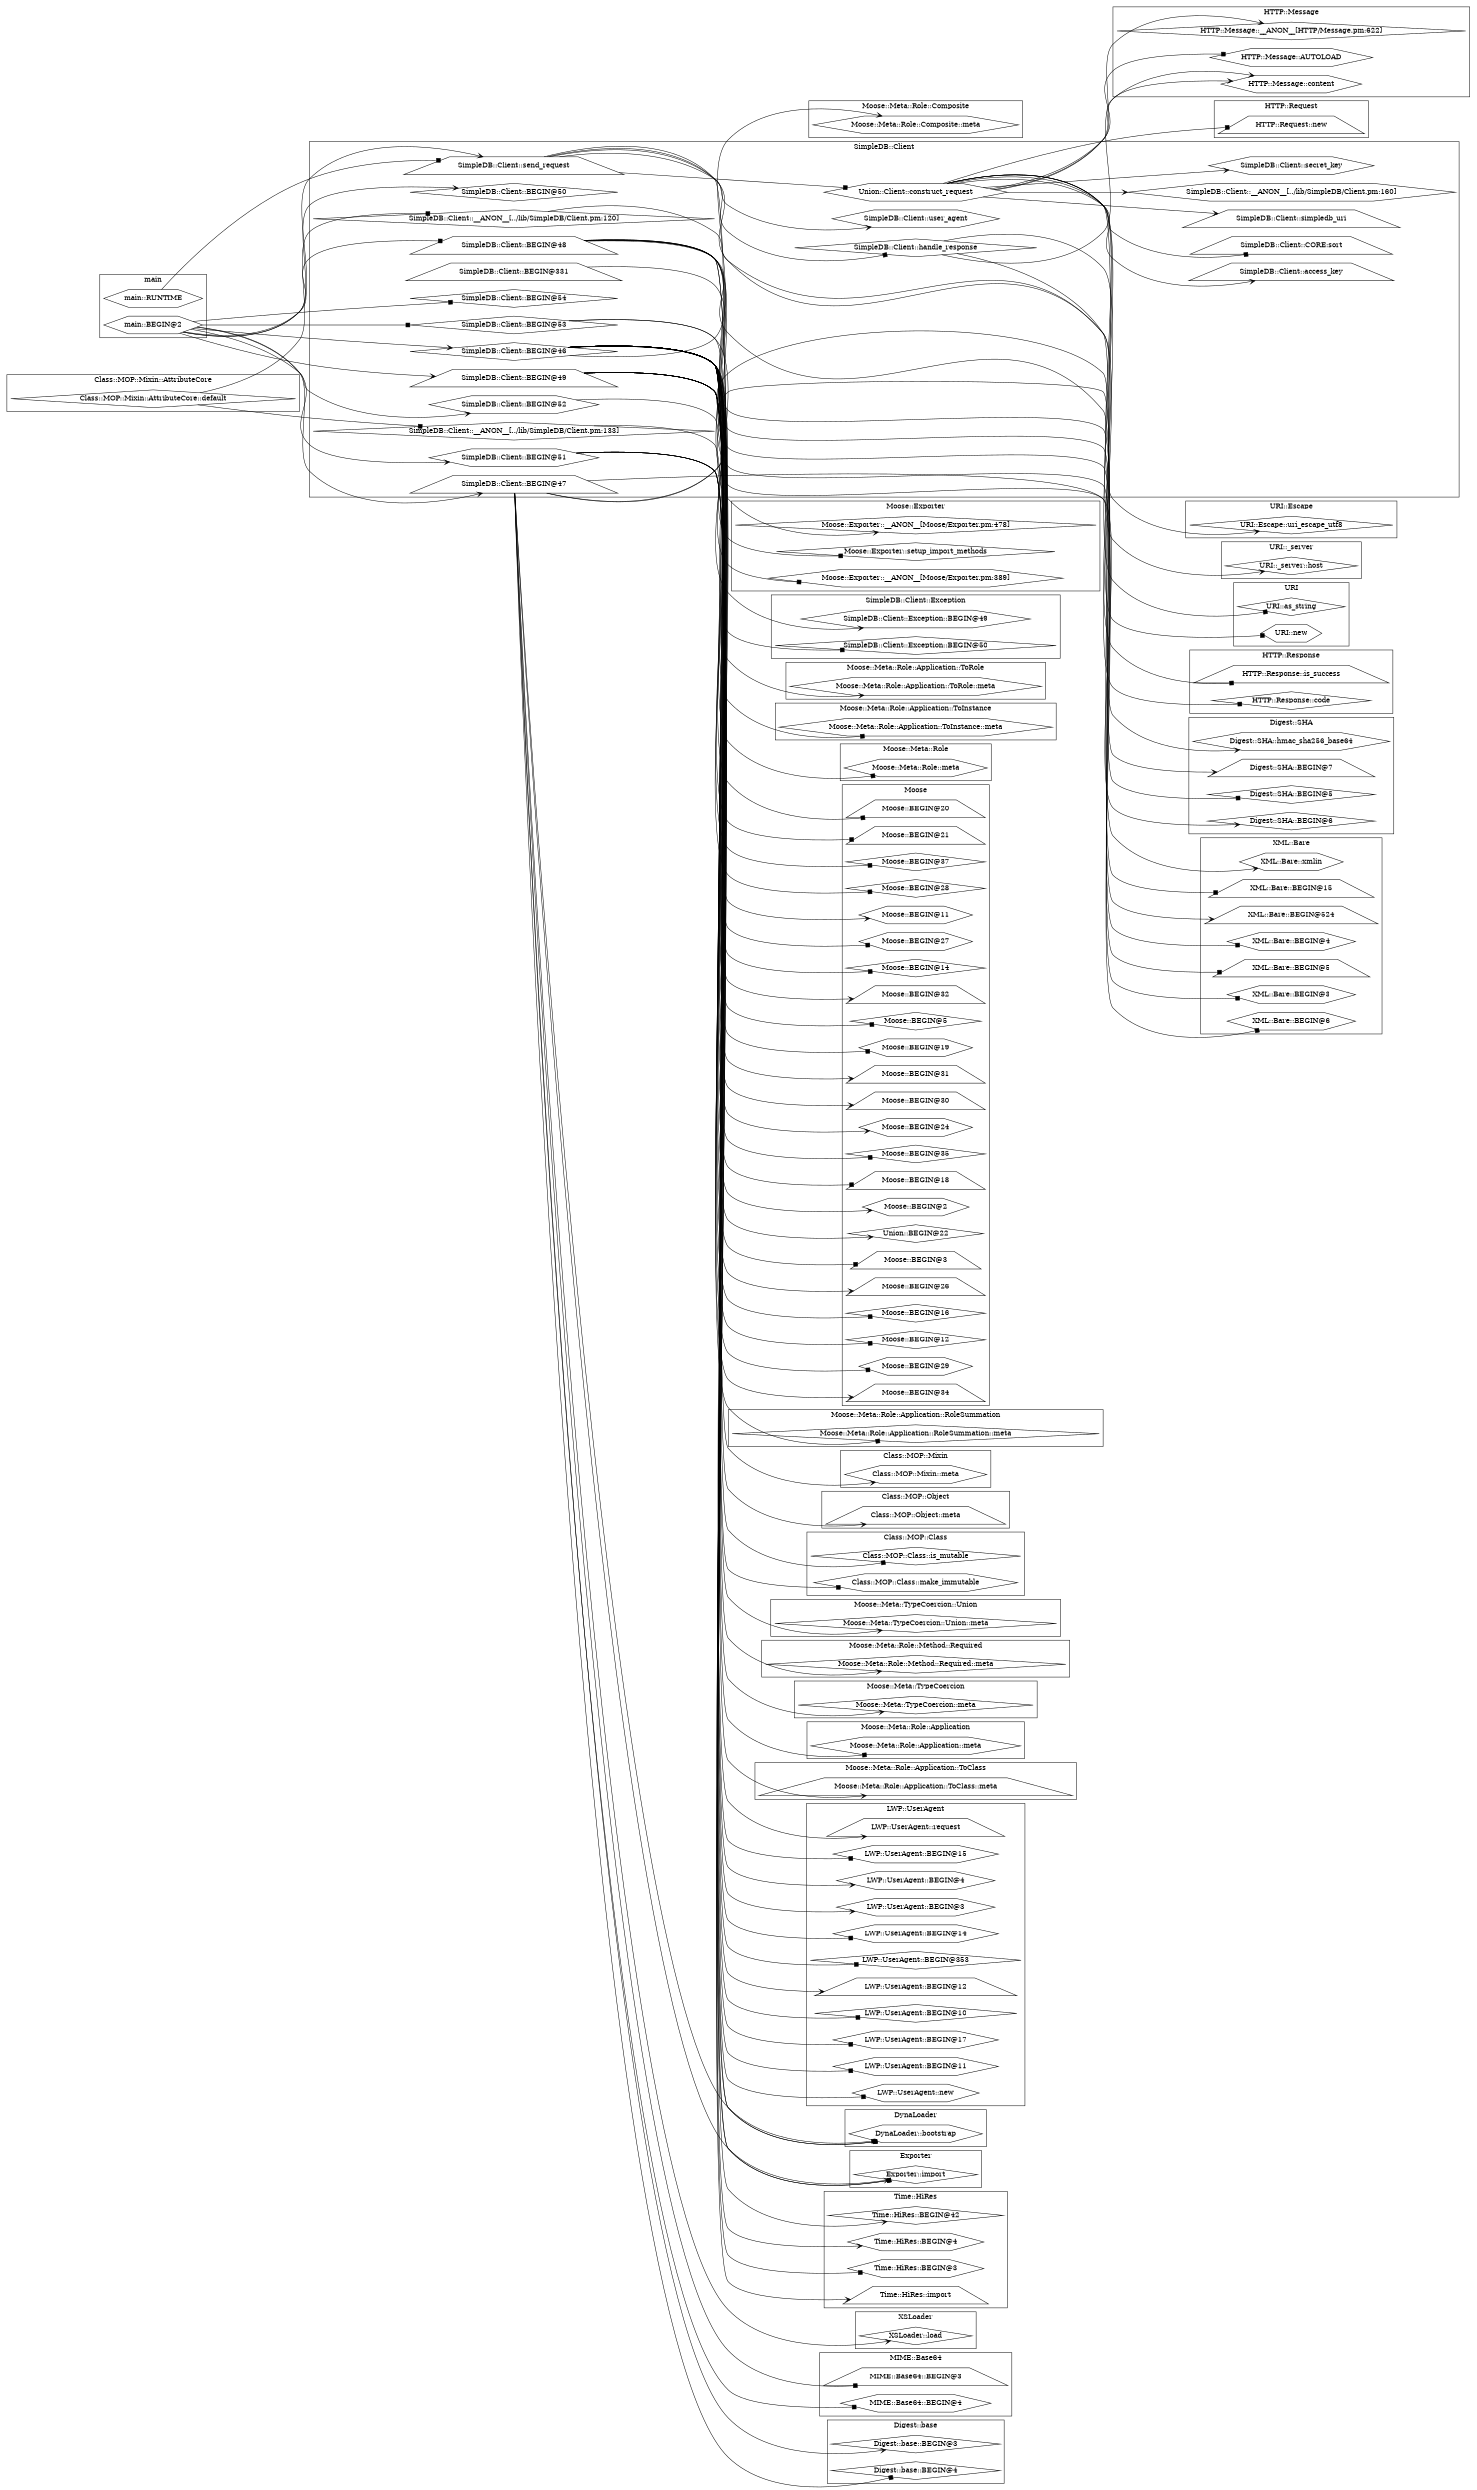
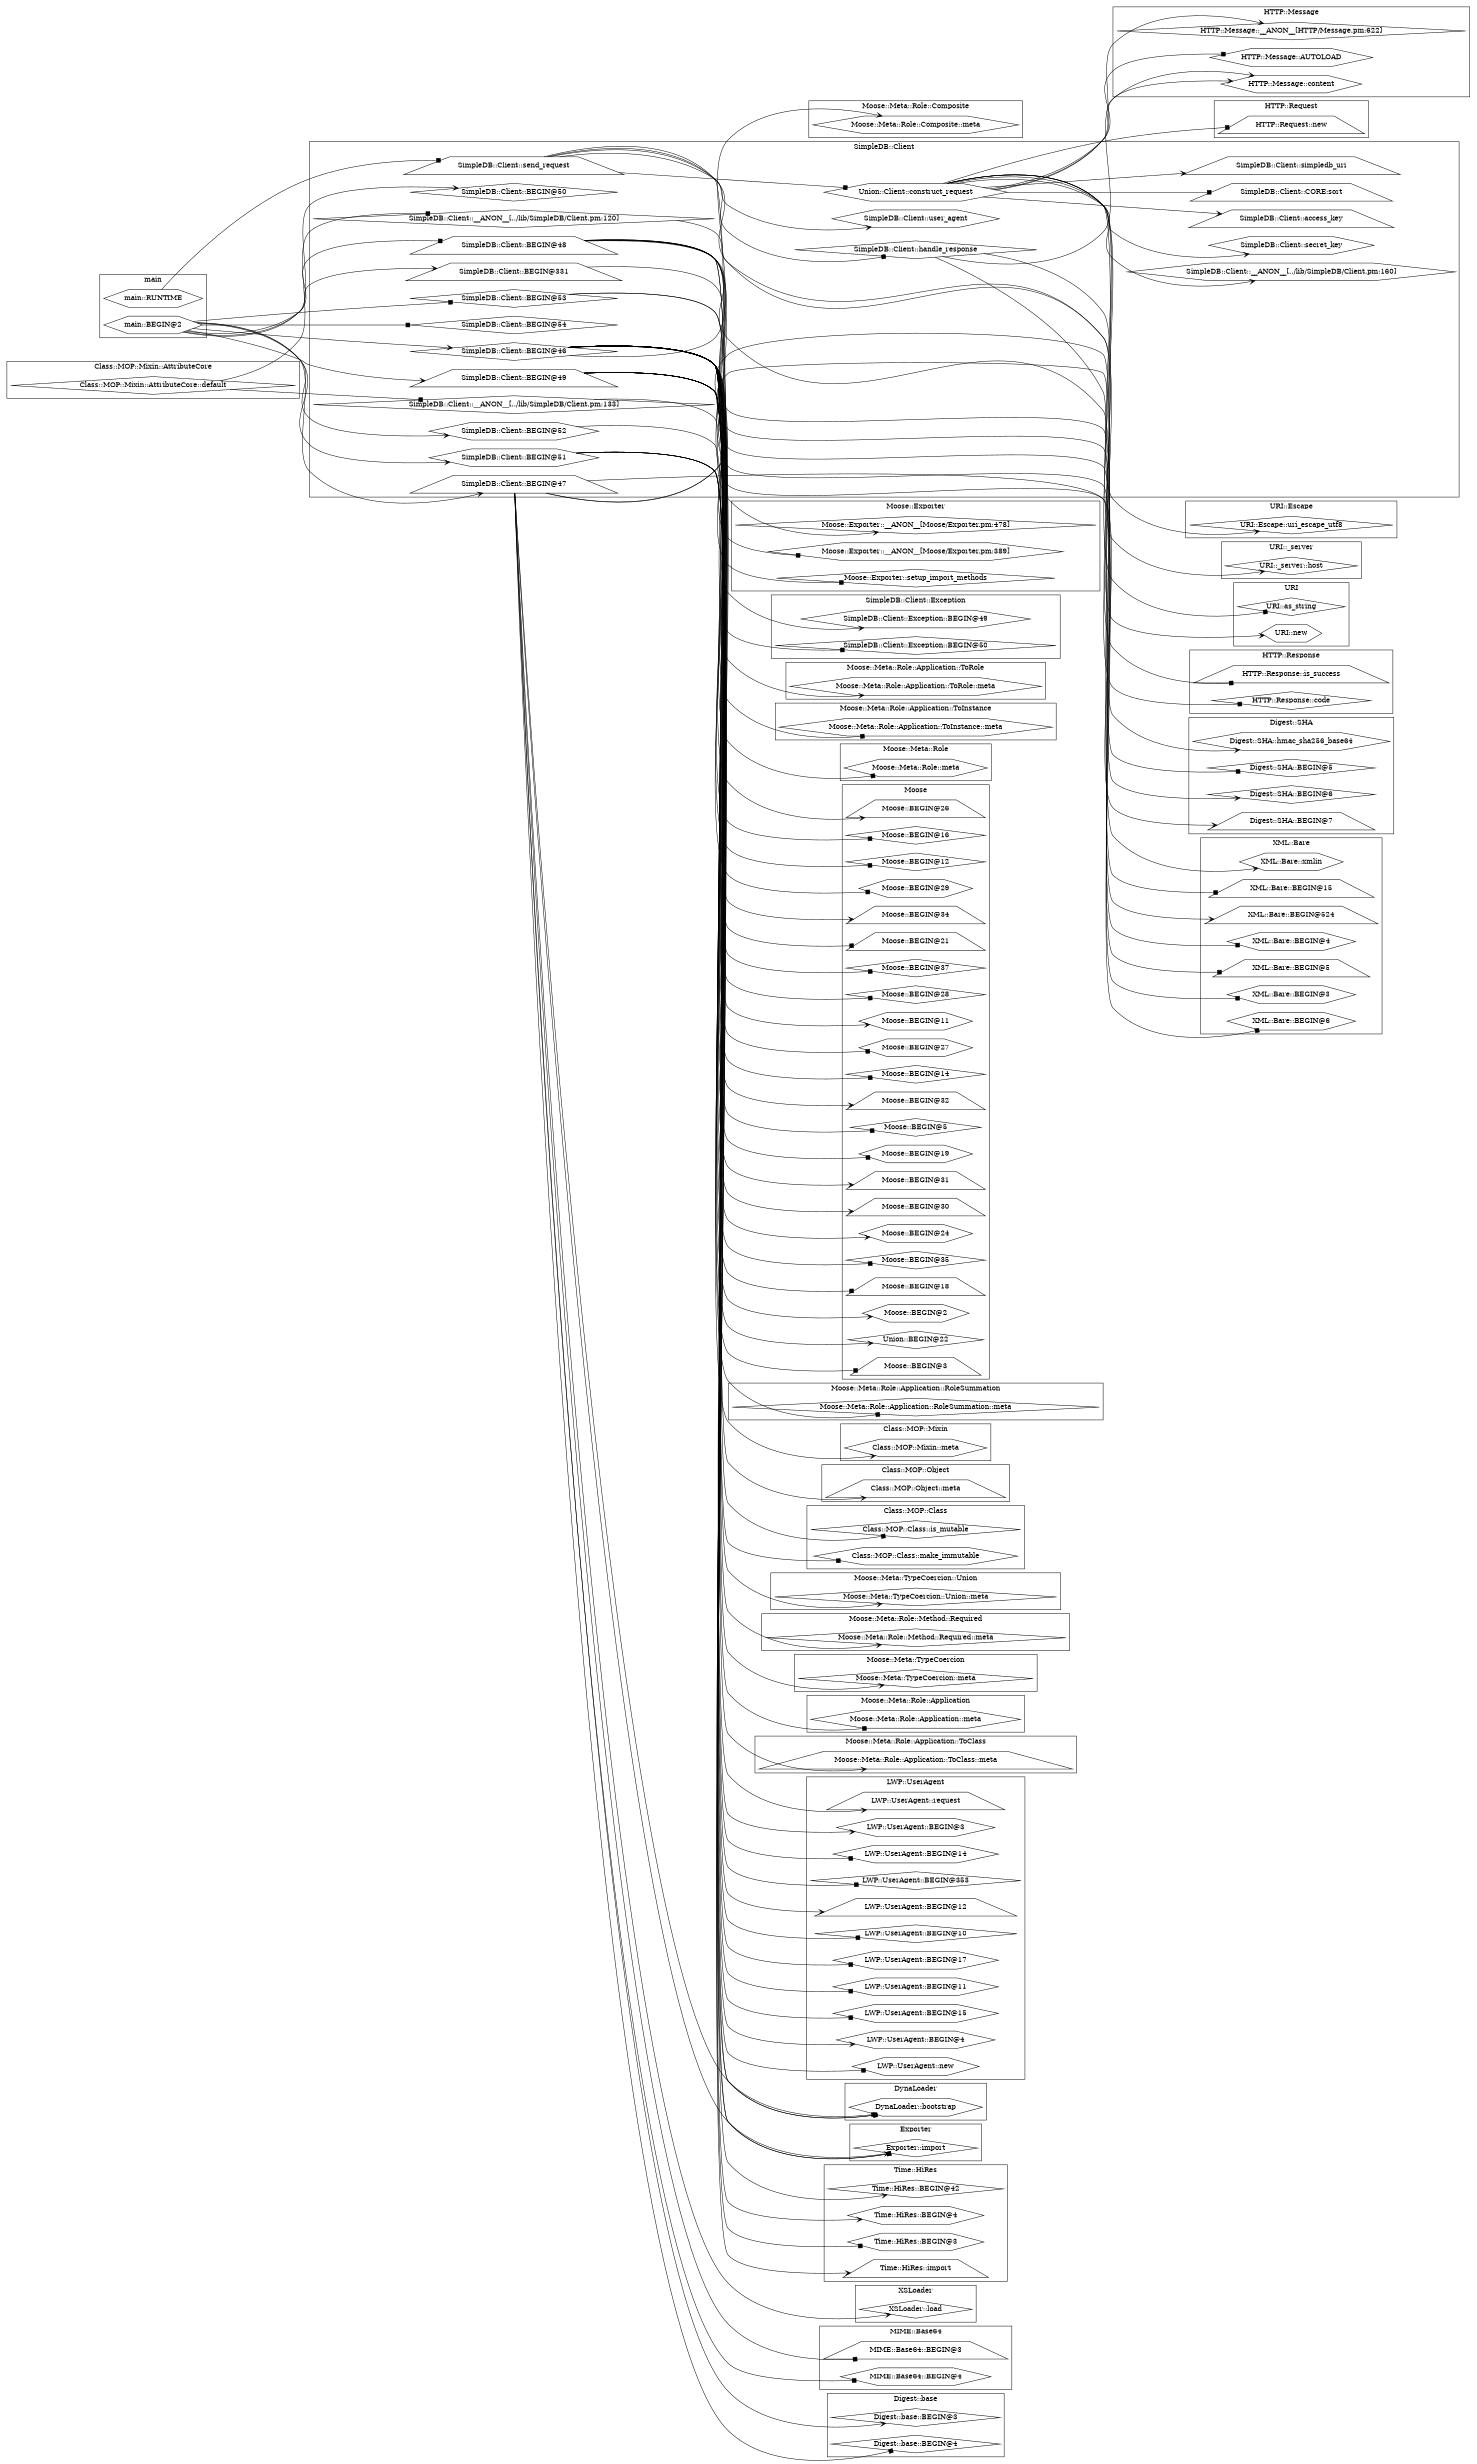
edge "main::BEGIN@2" -> "SimpleDB::Client::send_request": now "main::BEGIN@2" -> "SimpleDB::Client::BEGIN@331"
edge "SimpleDB::Client::__ANON__[../lib/SimpleDB/Client.pm:120]" -> "URI::new": arrowhead box -> vee
node "Moose::BEGIN@20": removed
